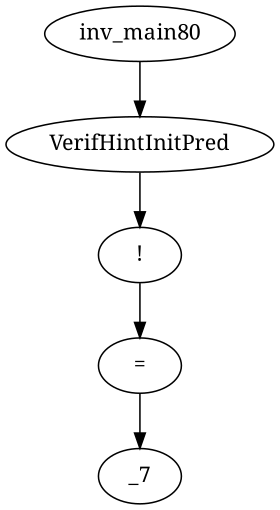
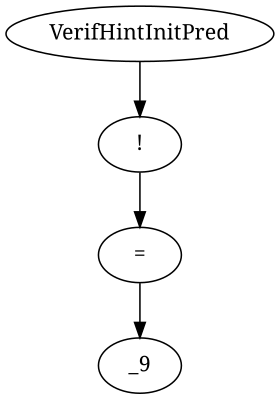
node "inv_main80": removed
node "_7": label "_7" -> "_9"
